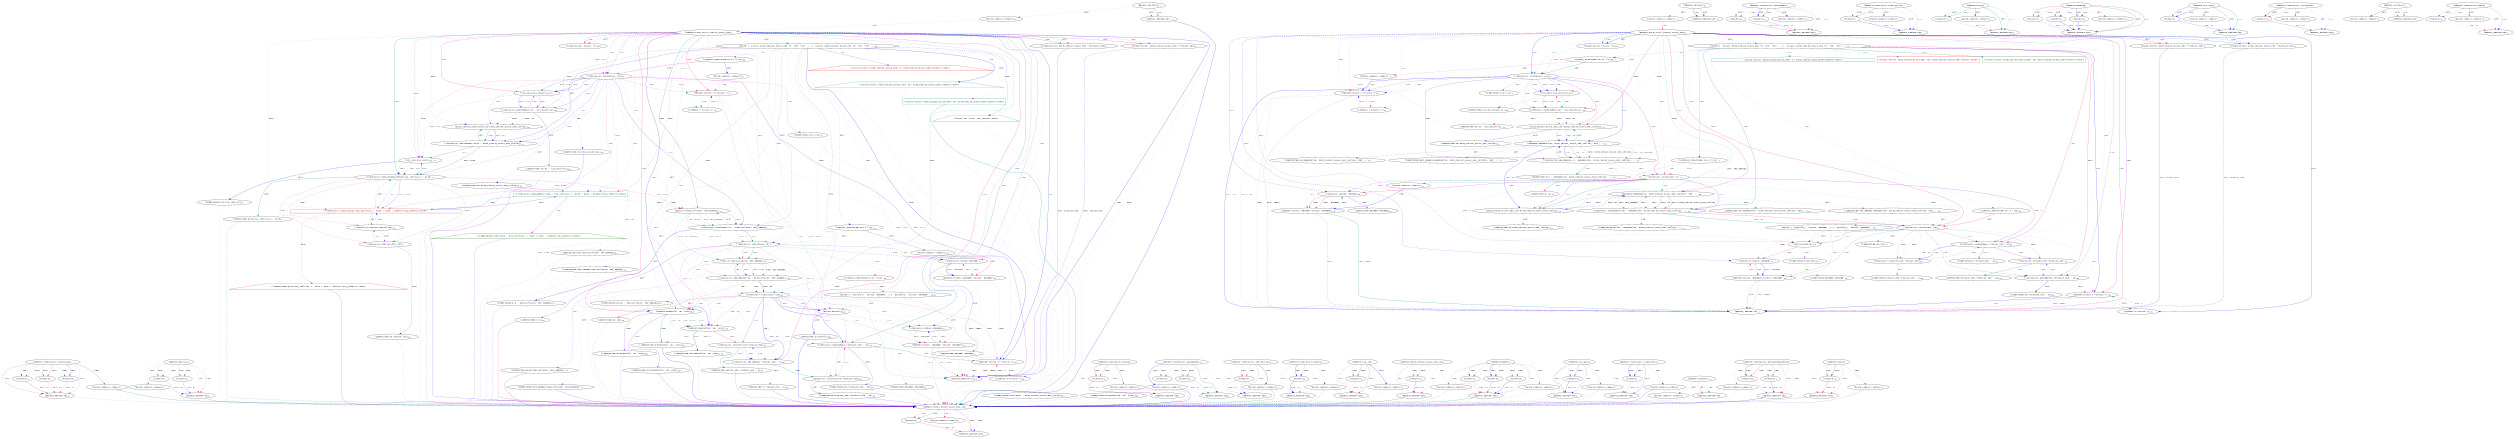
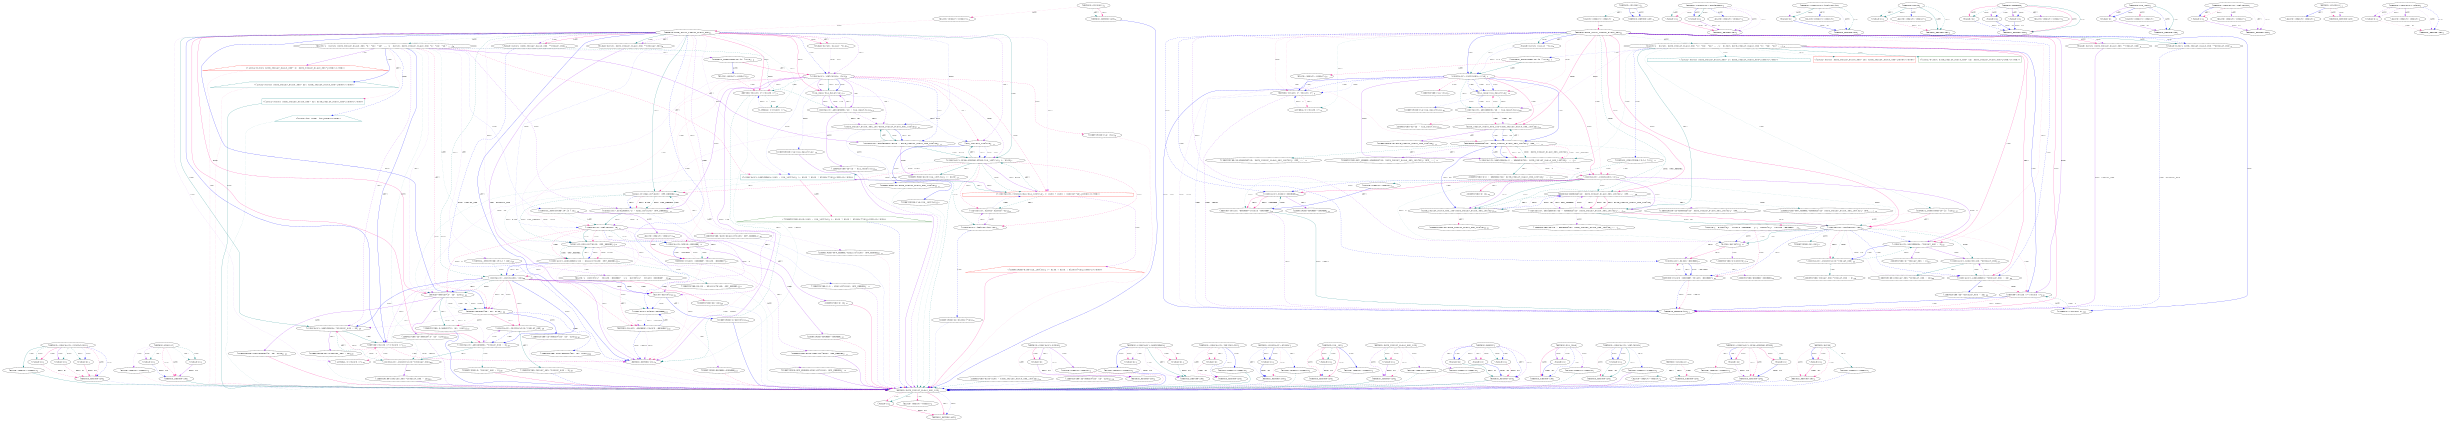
edge "(<operator>.assignment,klen = xfrm_replay_state_esn_len(up))" -> "(nla_len,nla_len(rta))": now "(<operator>.assignment,klen = xfrm_replay_state_esn_len(up))" -> "(IDENTIFIER,klen,nla_len(rta) >= klen)"
edge "(<operator>.assignment,p = kzalloc(klen, GFP_KERNEL))" -> "(IDENTIFIER,p,p = kzalloc(klen, GFP_KERNEL))": style solid -> dotted
node "(IDENTIFIER,ulen,memcpy(pp, up, ulen))": added
